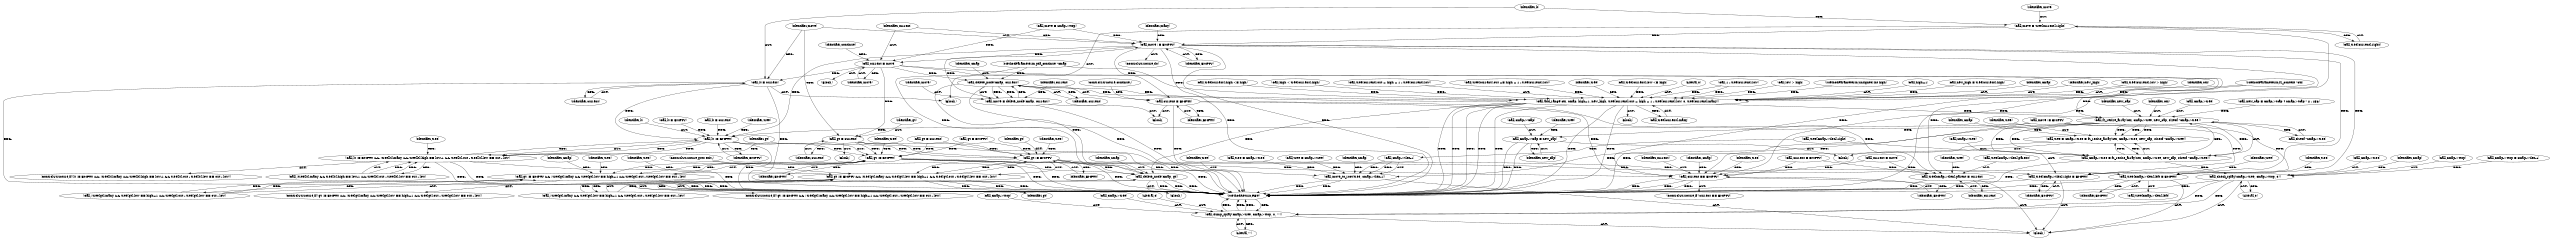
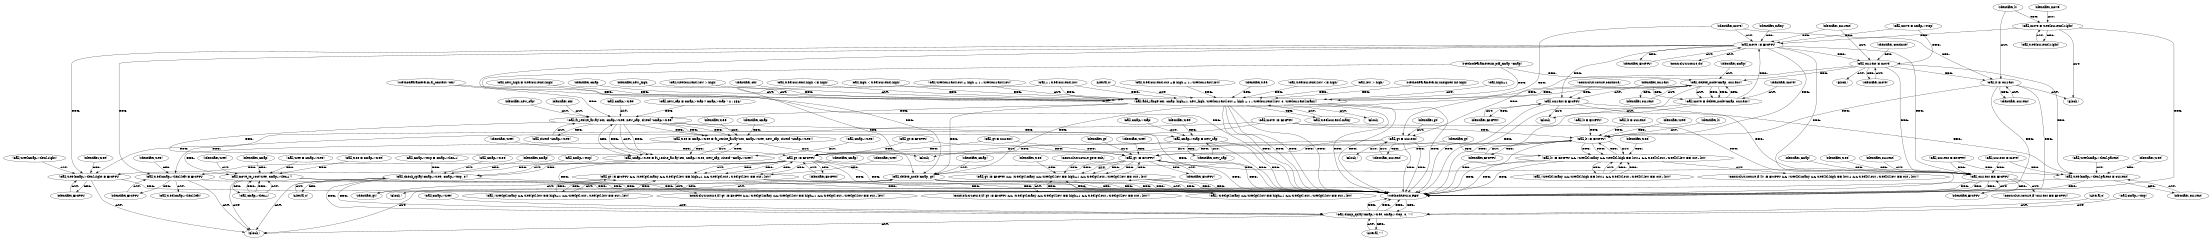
node "(MethodParameterIn,pdf_continue *cmap)": label "(MethodParameterIn,pdf_continue *cmap)" -> "(MethodParameterIn,pdf_cmap *cmap)"
edge "(Call,tree[cmap->tlen].right)" -> "(Call,cmap->tlen-1)": now "(Call,move_to_root(tree, cmap->tlen-1))" -> "(Call,cmap->tlen-1)"
edge "(ControlStructure,goto exit;)" -> "(Call,delete_node(cmap, gt))": now "(Call,1 - tree[current].low)" -> "(Call,delete_node(cmap, gt))"
